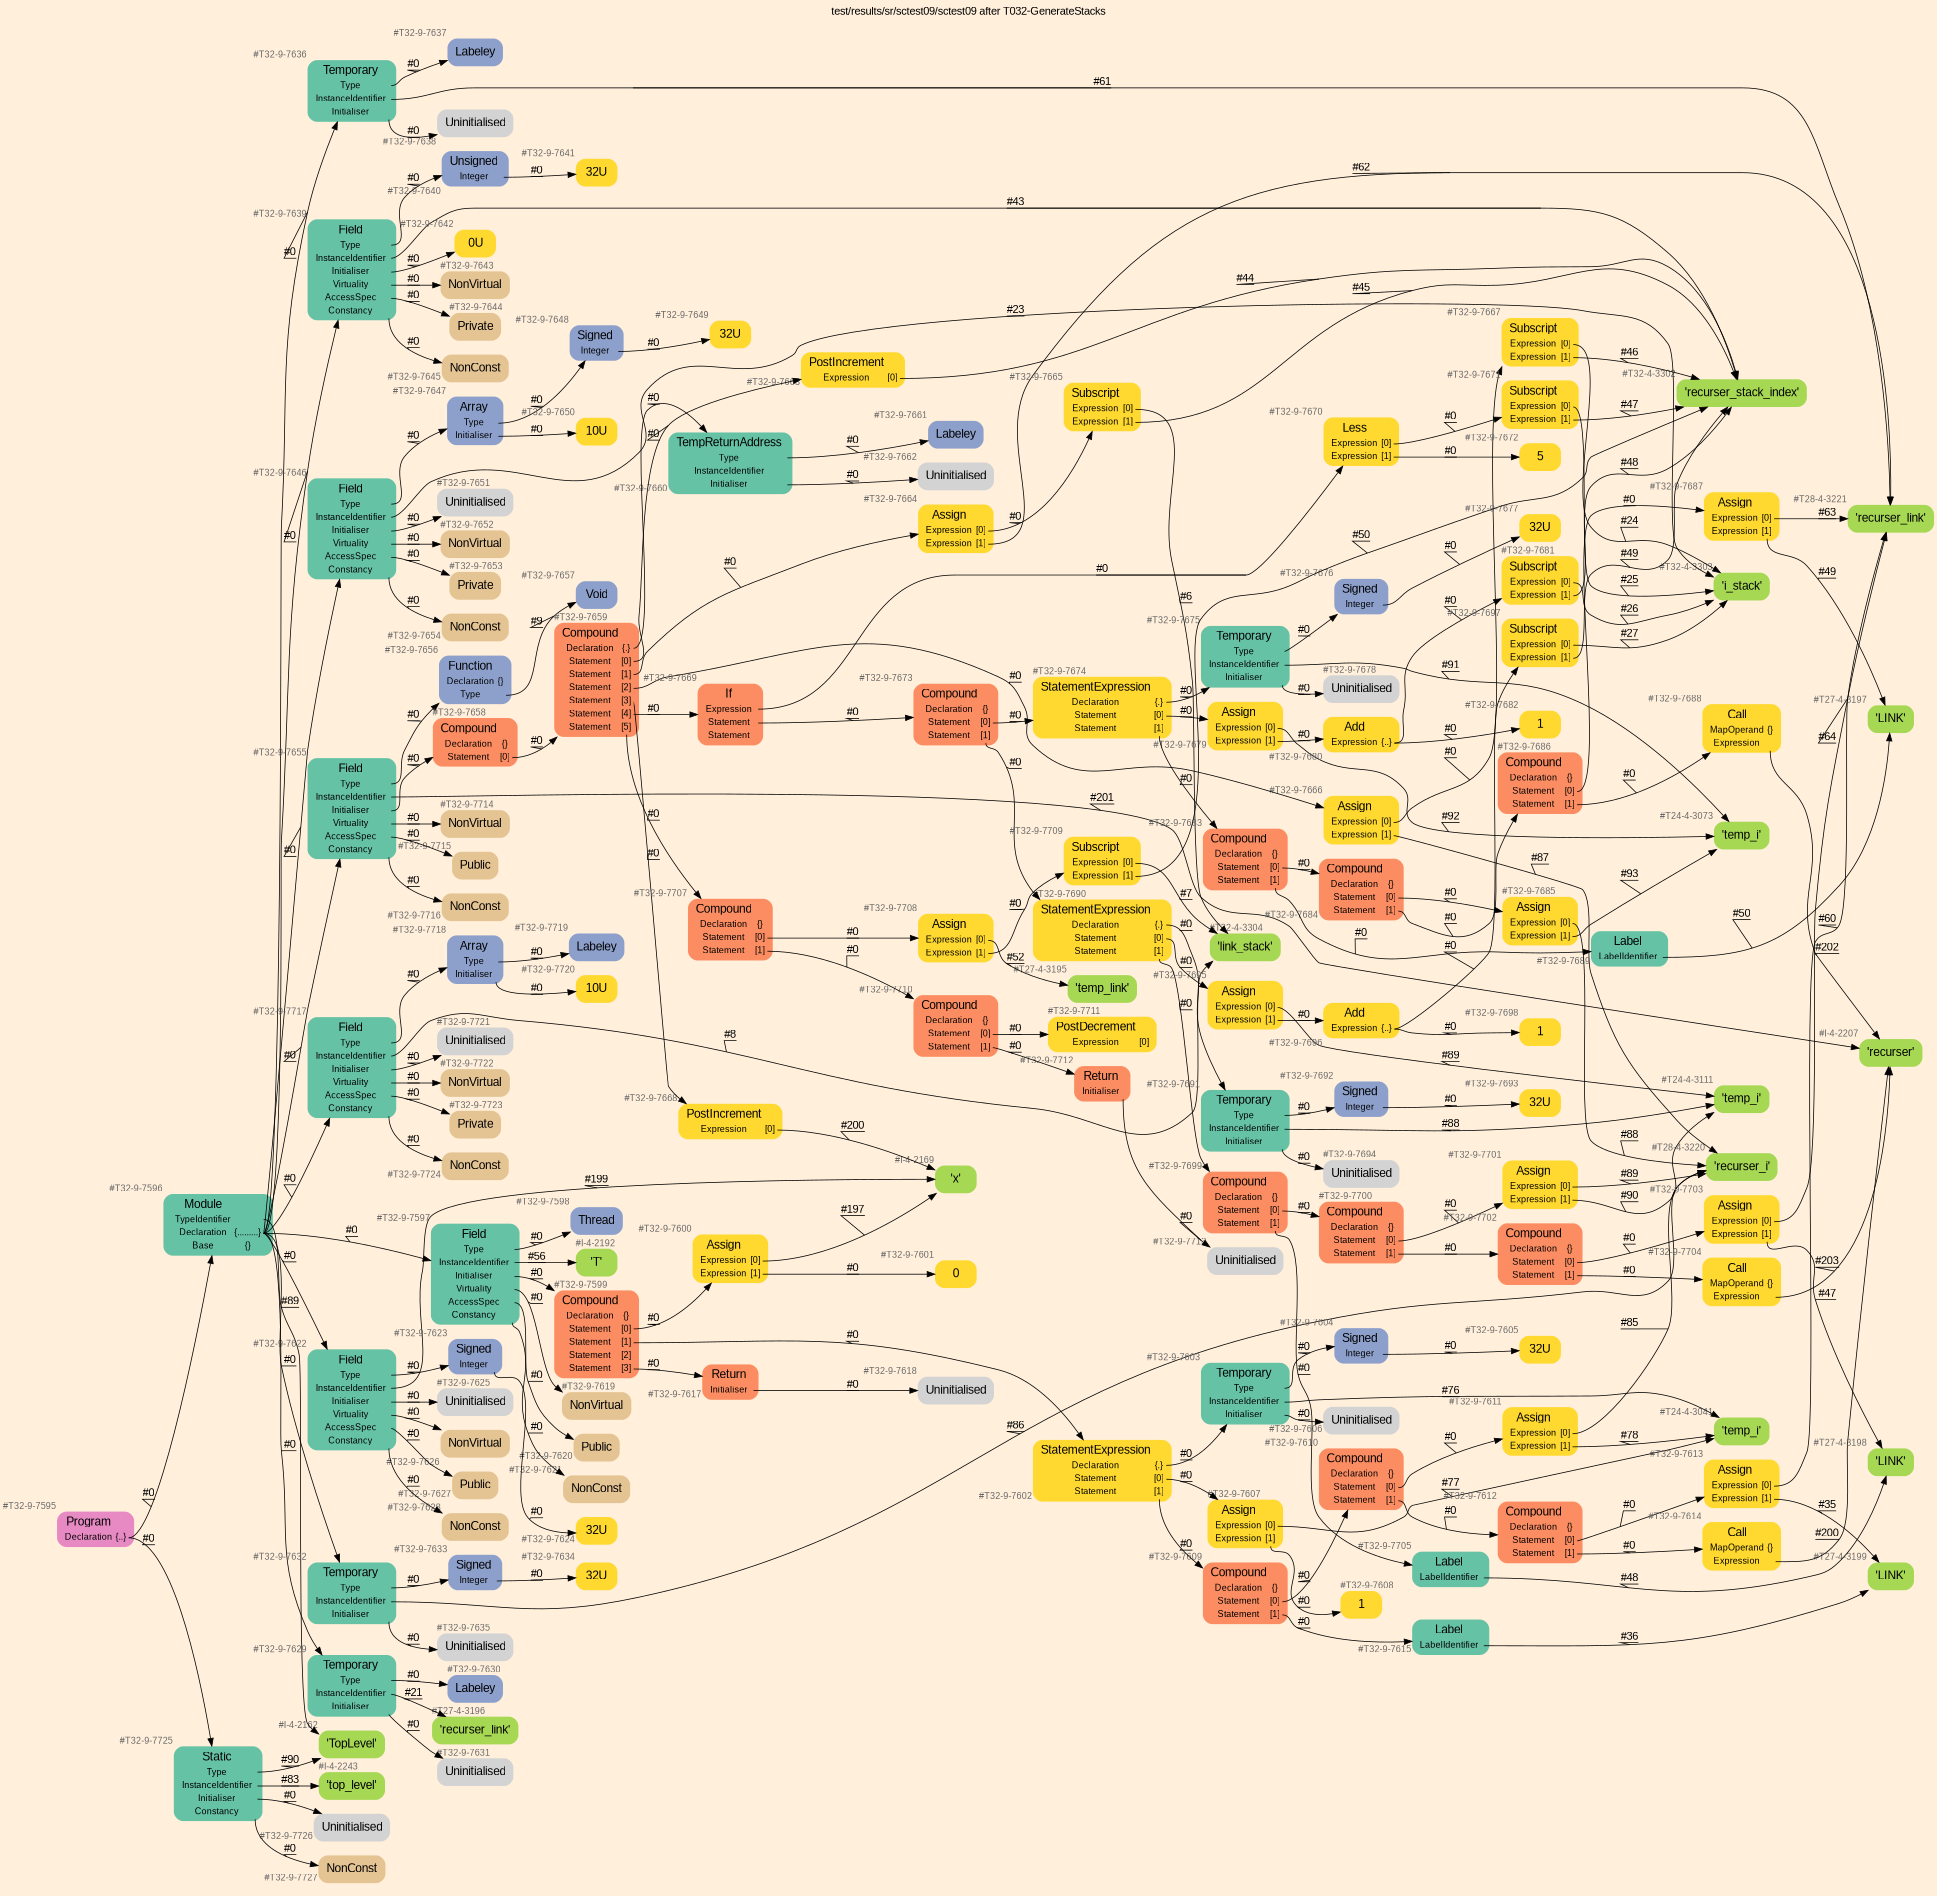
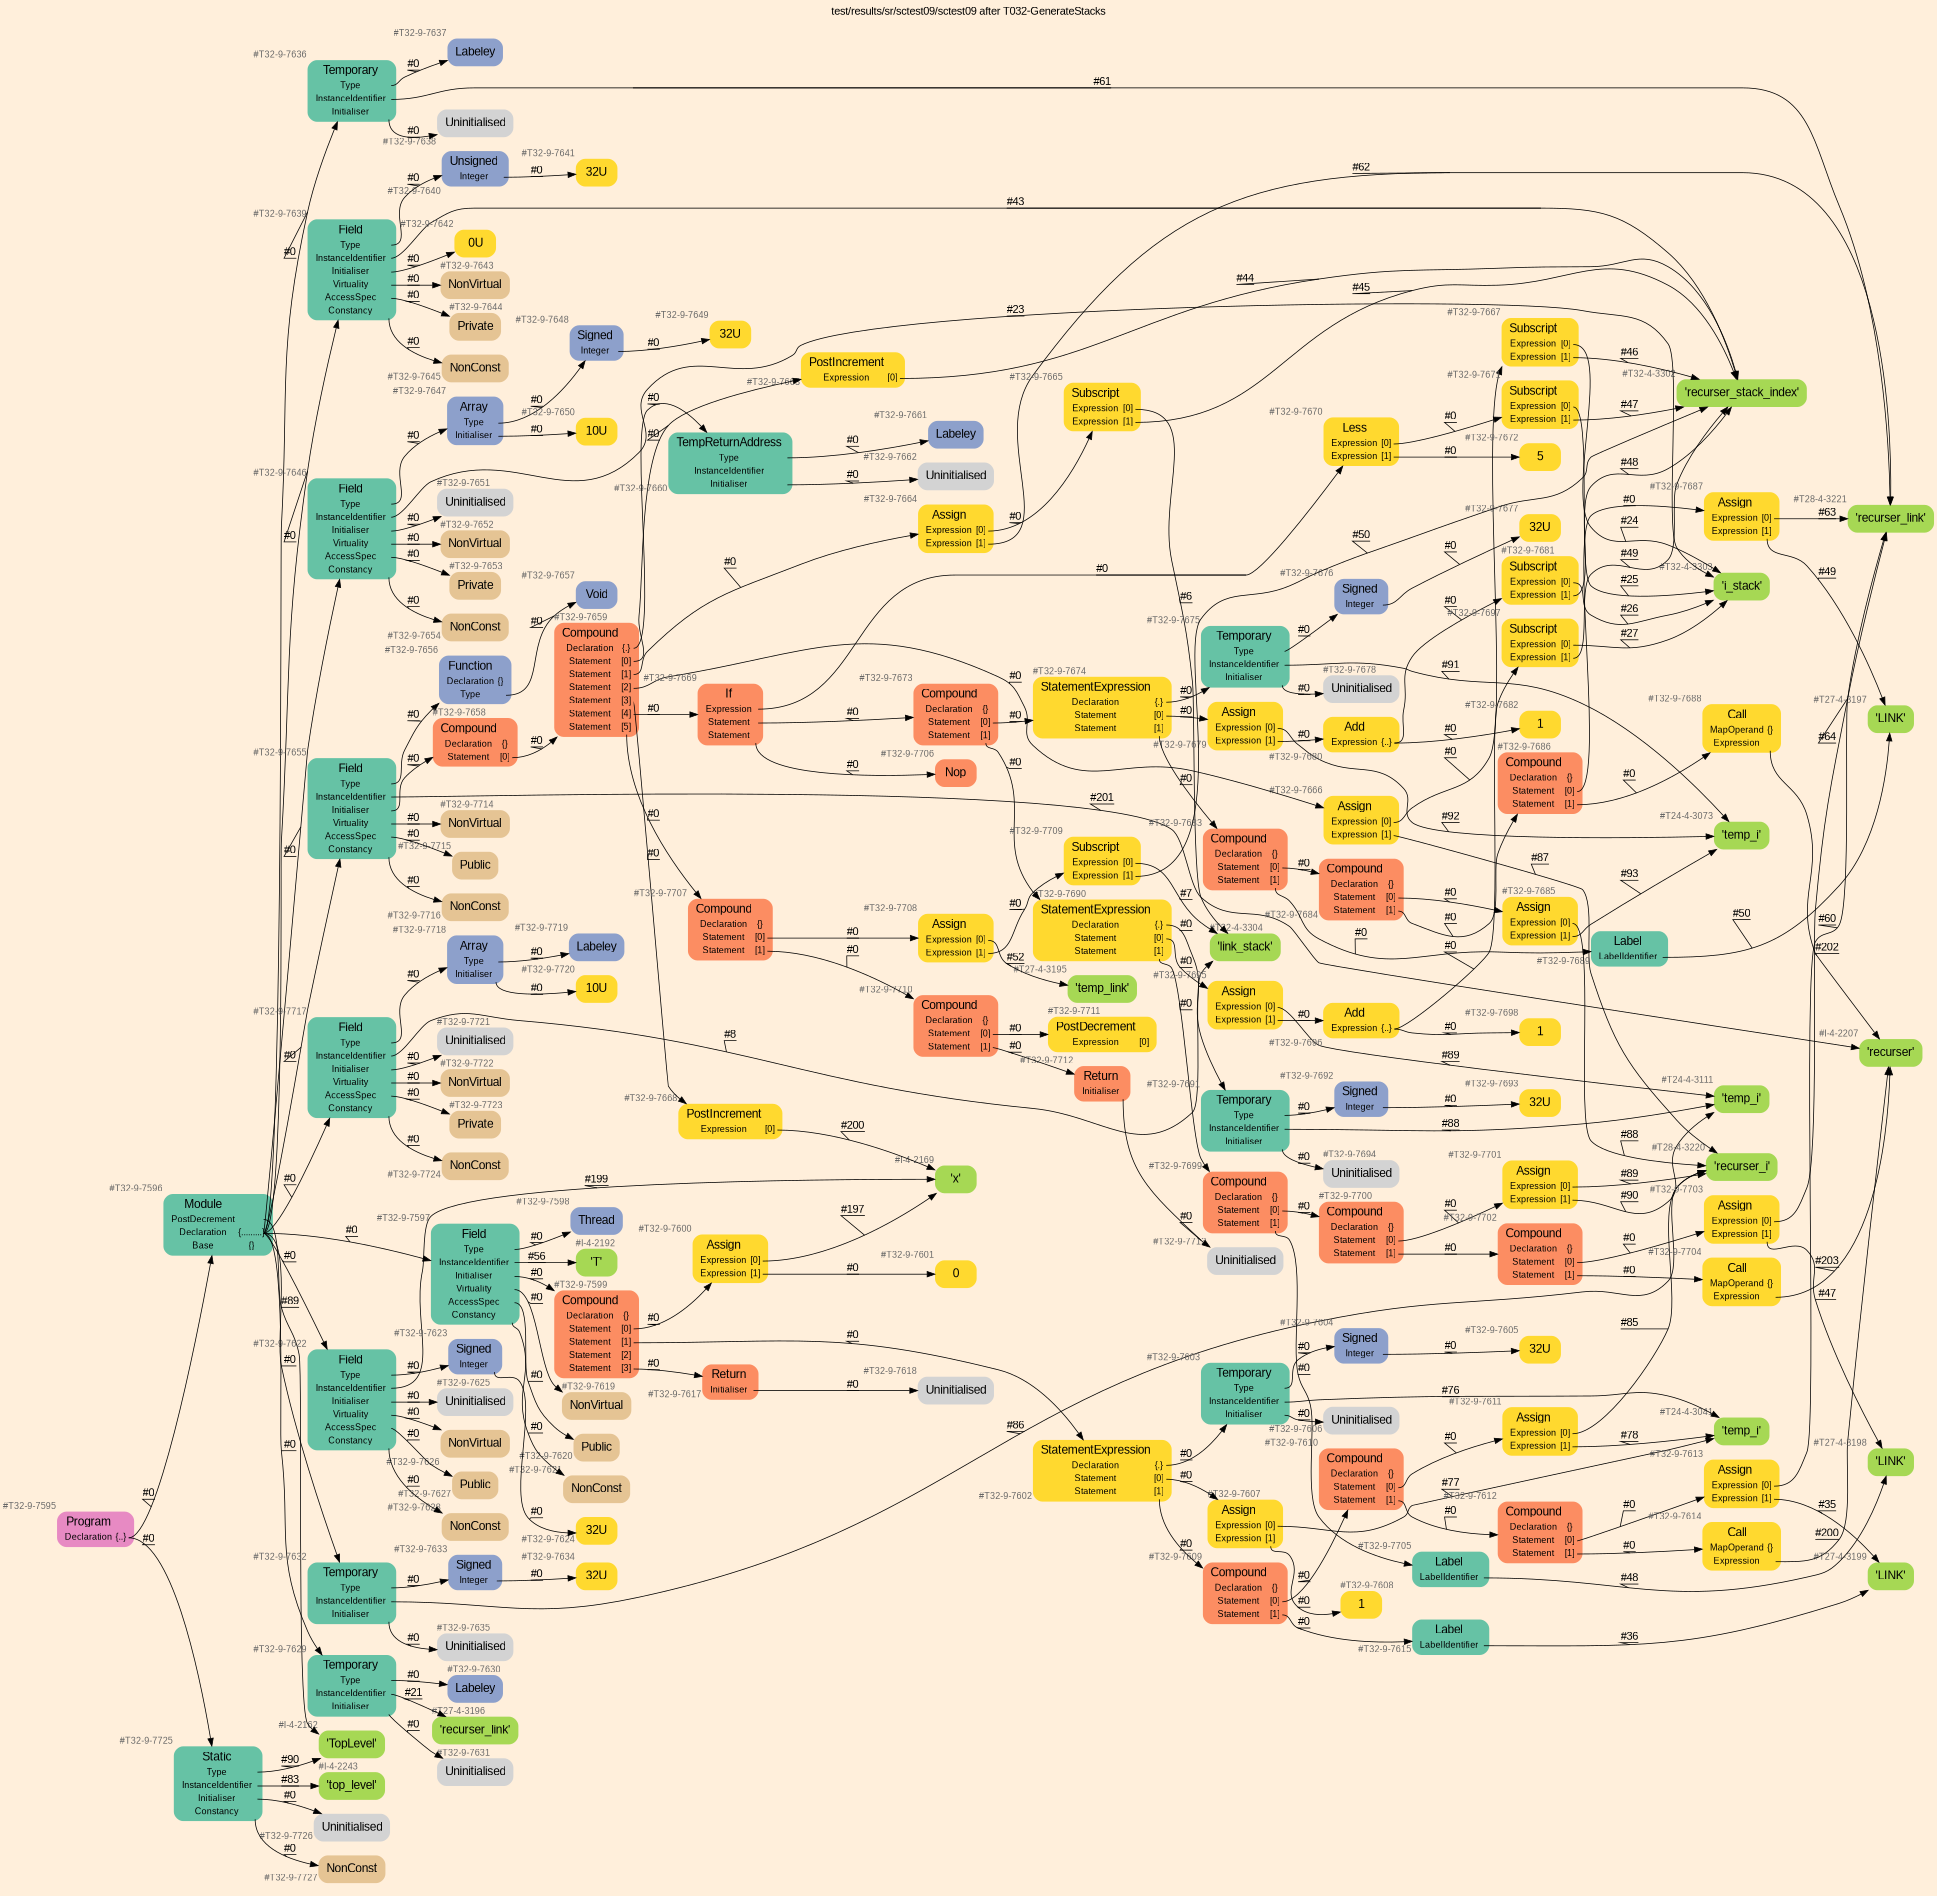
edge "Function" -> "Void": label "#9" -> "#0"
node "Nop": added
node "Module": text "TypeIdentifier" -> "PostDecrement"
